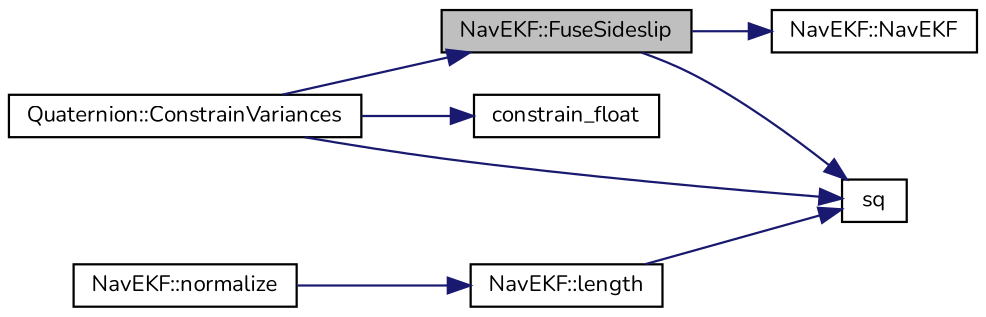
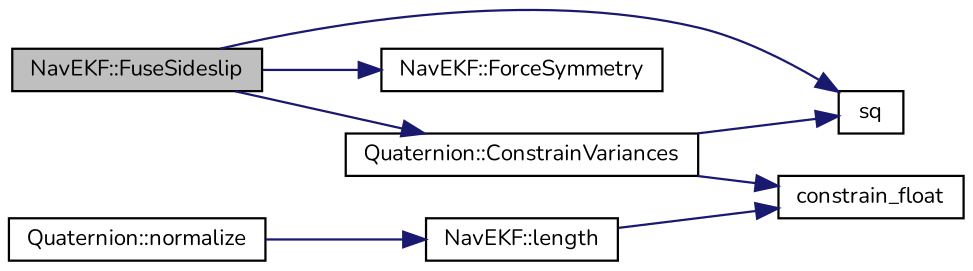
node "NavEKF::NavEKF": label "NavEKF::NavEKF" -> "NavEKF::ForceSymmetry"
edge "Quaternion::ConstrainVariances" -> "NavEKF::FuseSideslip": reversed
edge "NavEKF::length" -> "sq": now "NavEKF::length" -> "constrain_float"
node "NavEKF::normalize": label "NavEKF::normalize" -> "Quaternion::normalize"
